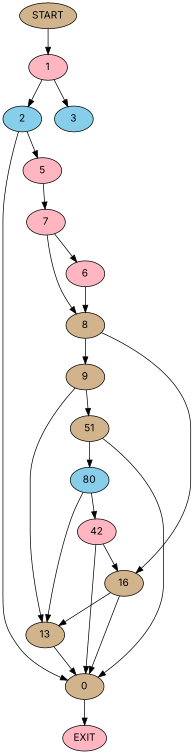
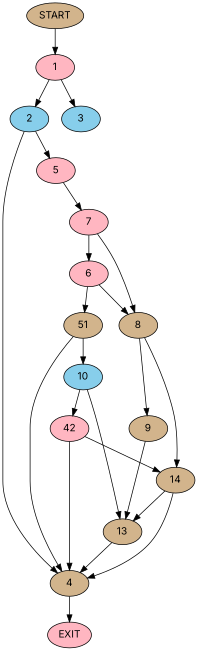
edge "9" -> "51": now "6" -> "51"
node "80": label "80" -> "10"
node "16": label "16" -> "14"
node "0": label "0" -> "4"
